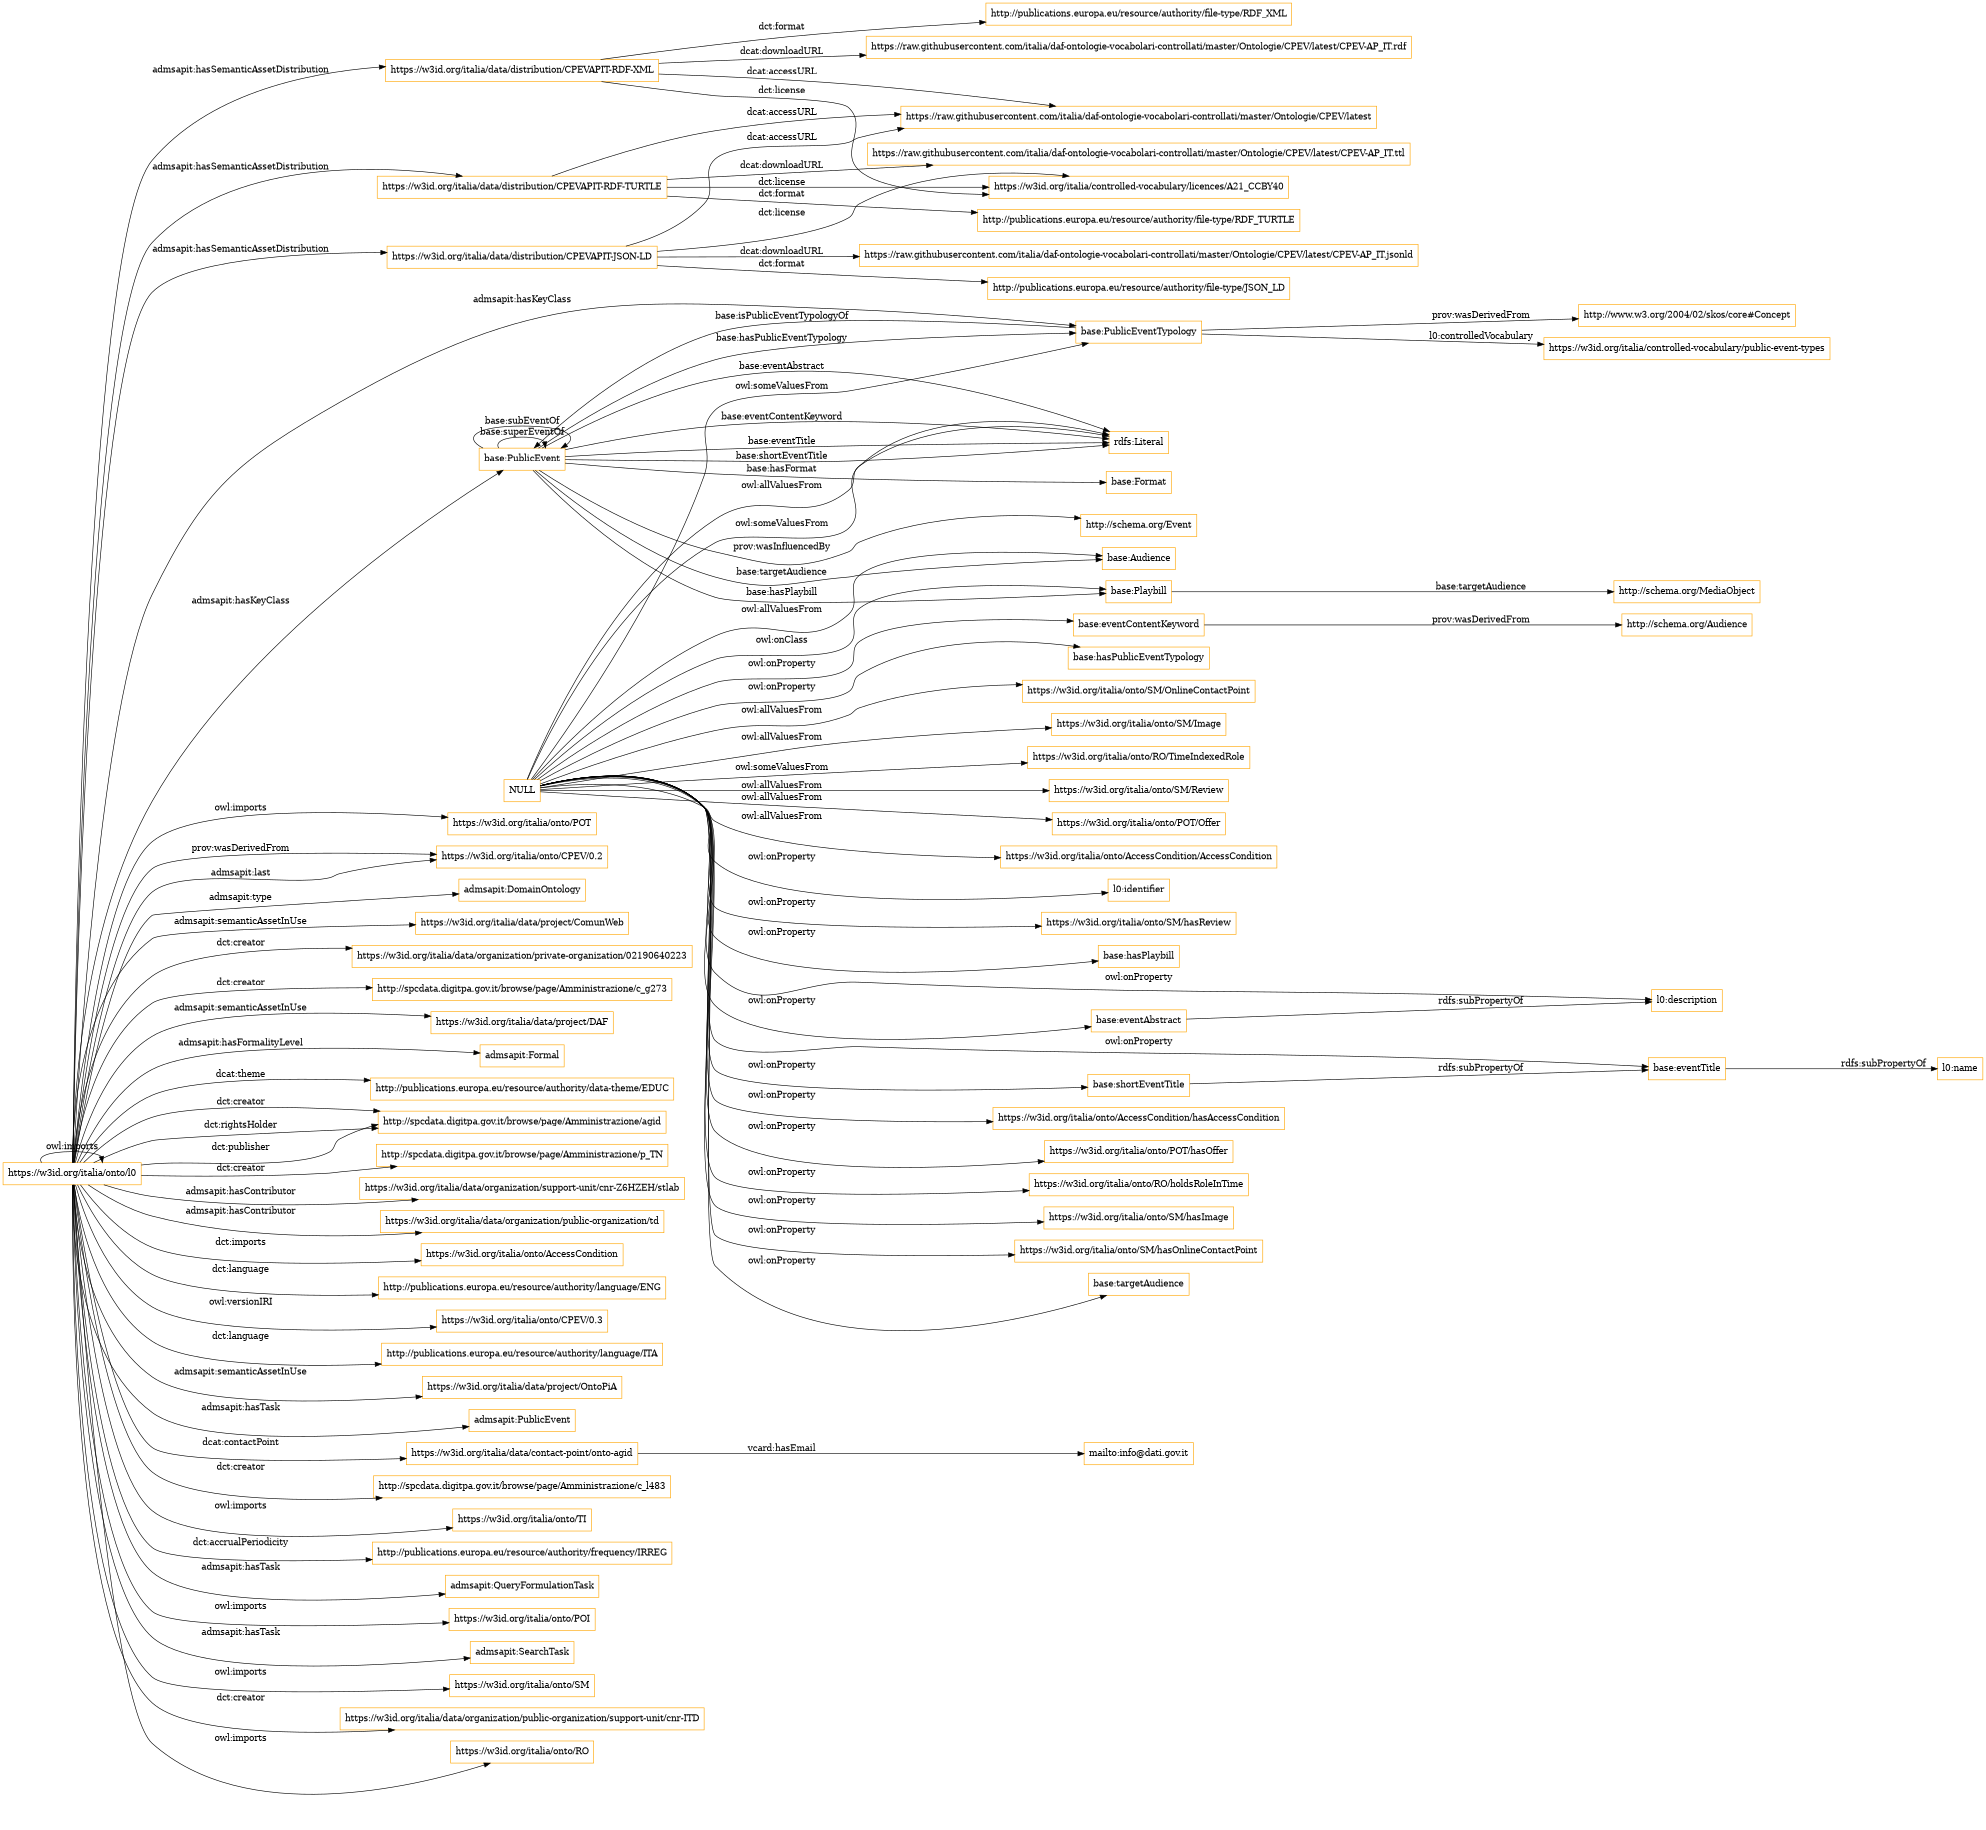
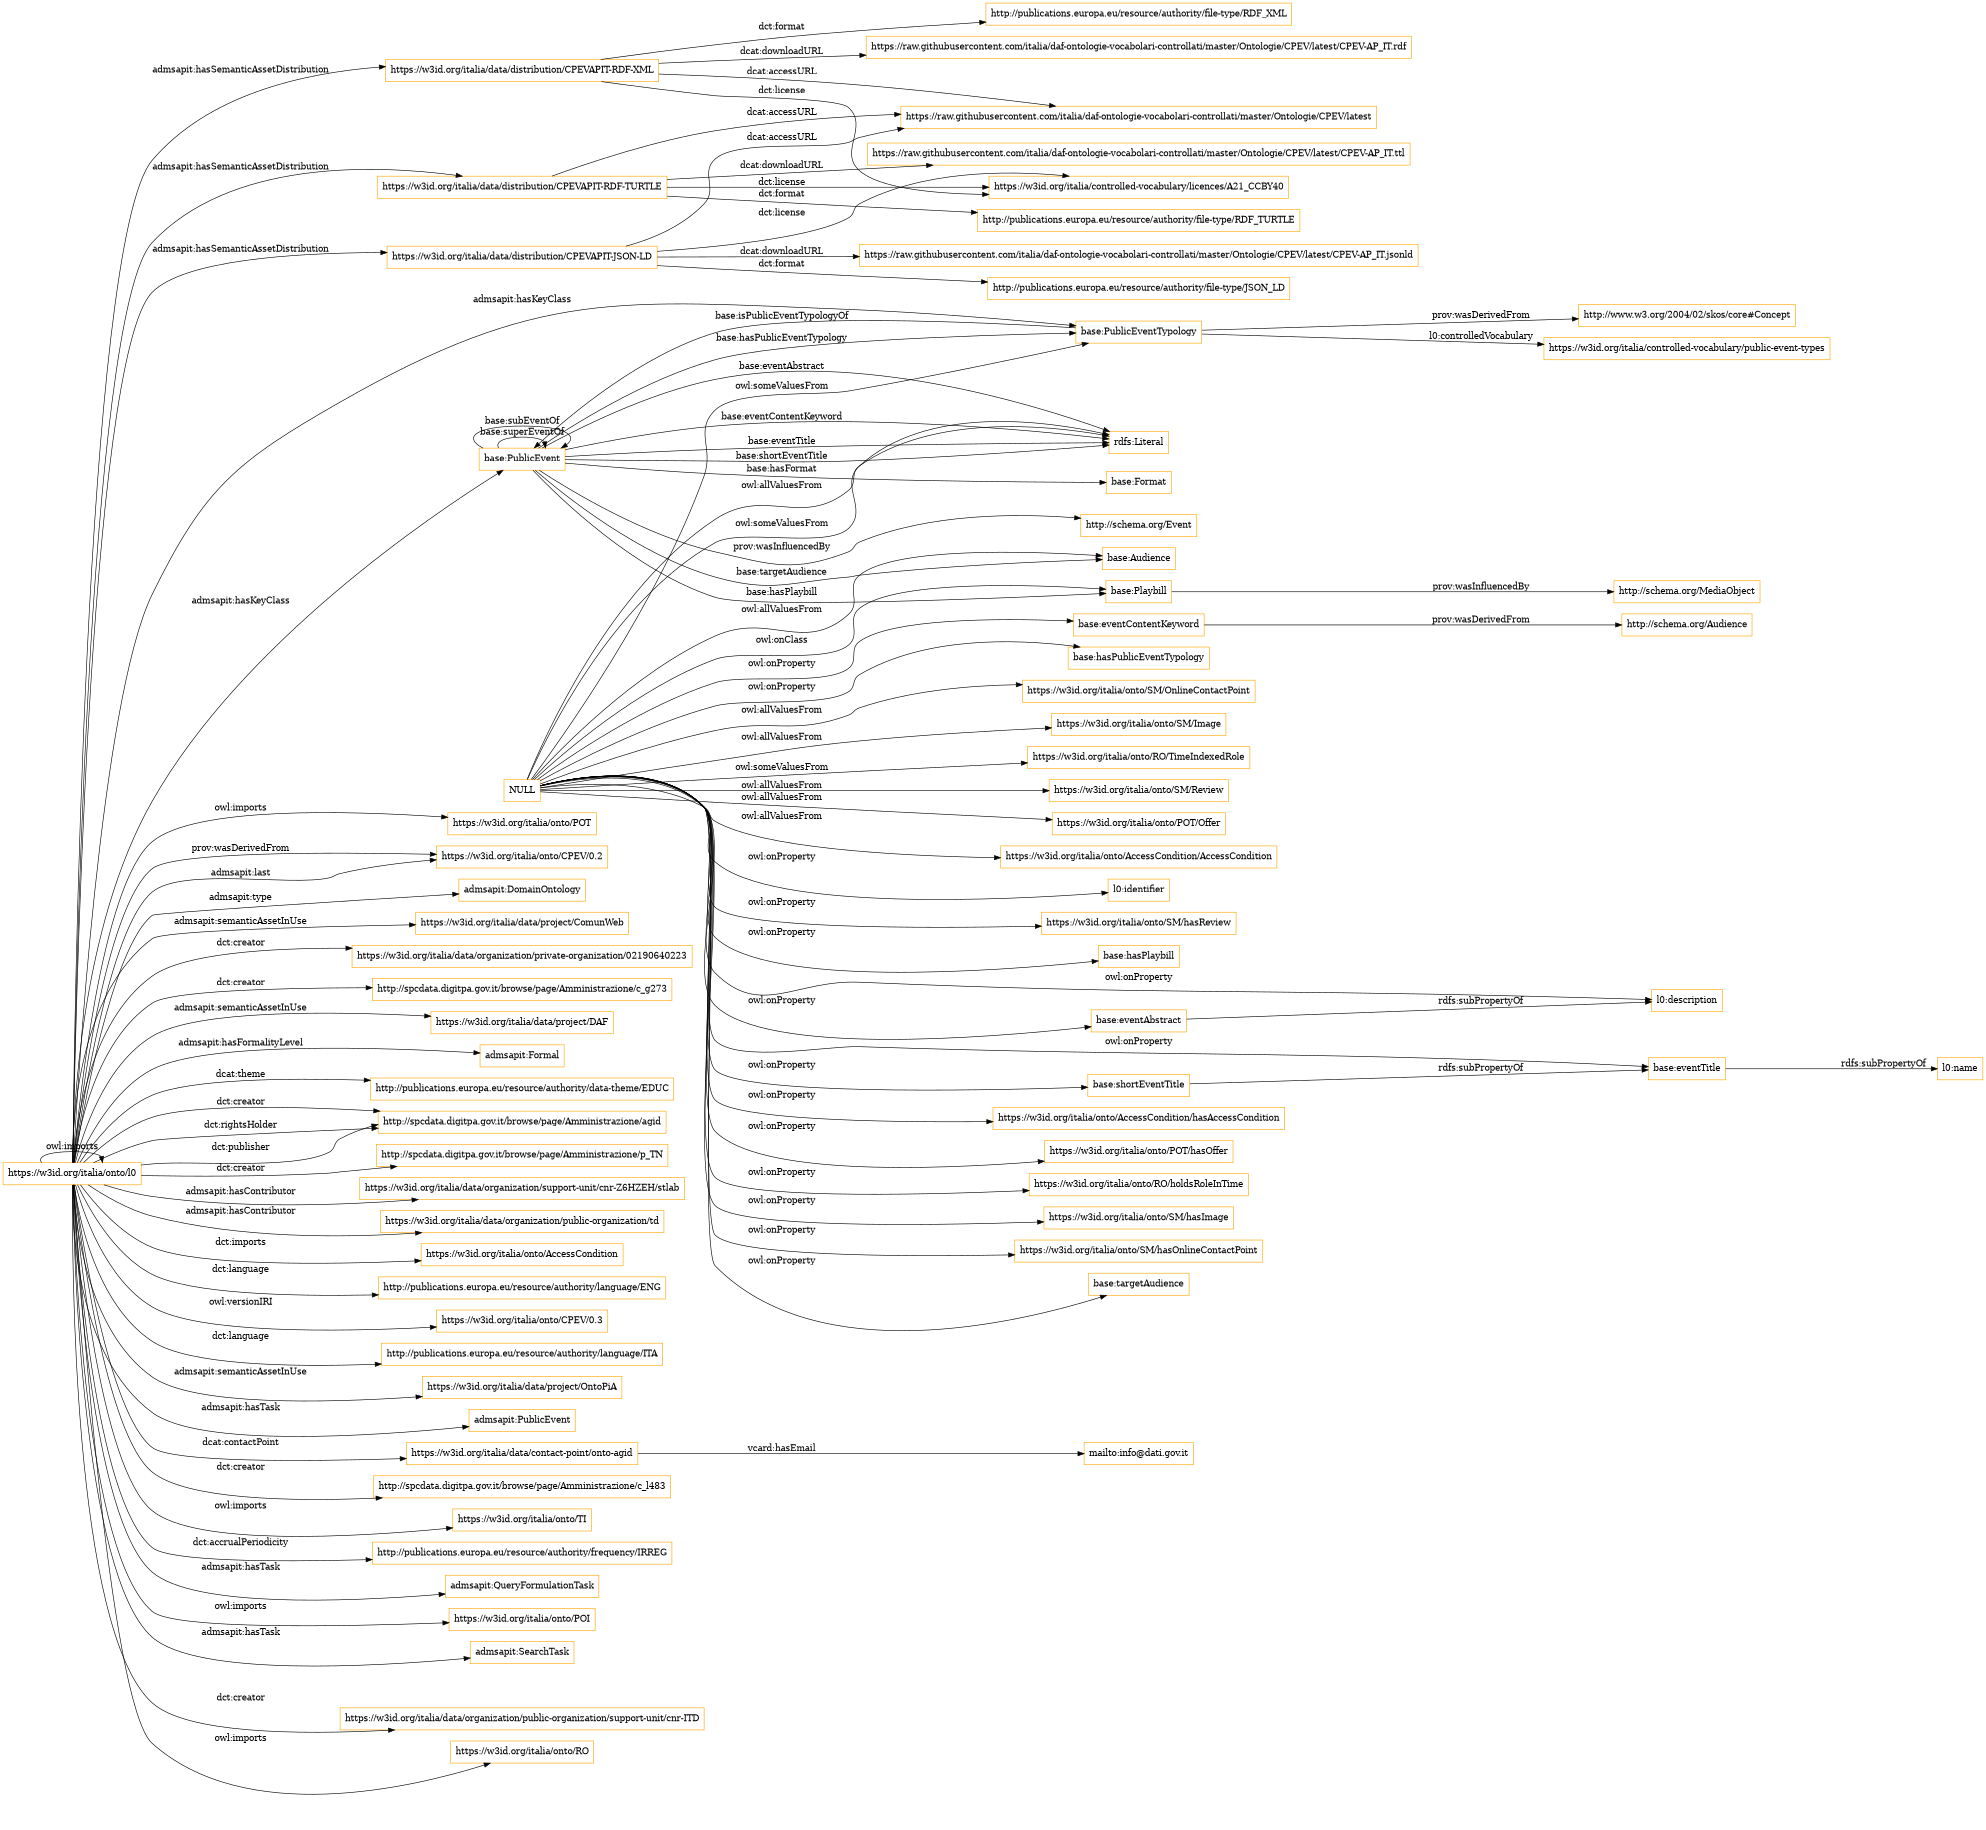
edge "base:Playbill" -> "http://schema.org/MediaObject": label "base:targetAudience" -> "prov:wasInfluencedBy"
node "https://w3id.org/italia/onto/SM": removed
